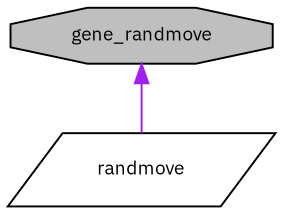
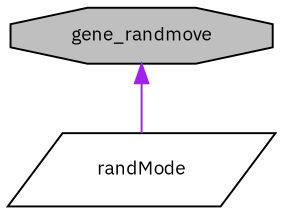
node "randmove": label "randmove" -> "randMode"
